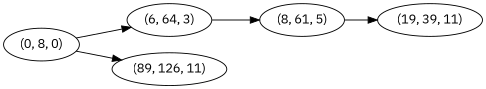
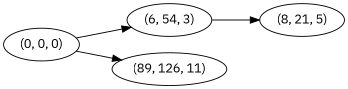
node "(6, 64, 3)": label "(6, 64, 3)" -> "(6, 54, 3)"
node "(8, 61, 5)": label "(8, 61, 5)" -> "(8, 21, 5)"
node "(19, 39, 11)": removed
node "(0, 8, 0)": label "(0, 8, 0)" -> "(0, 0, 0)"
